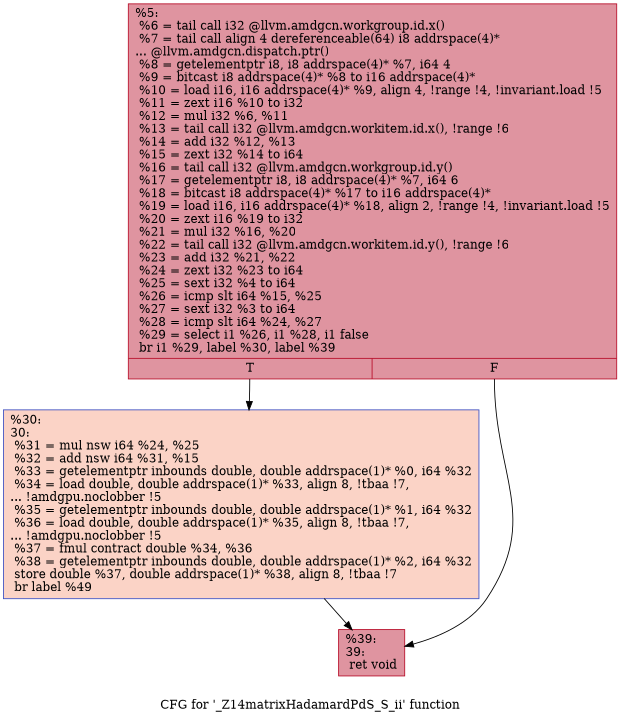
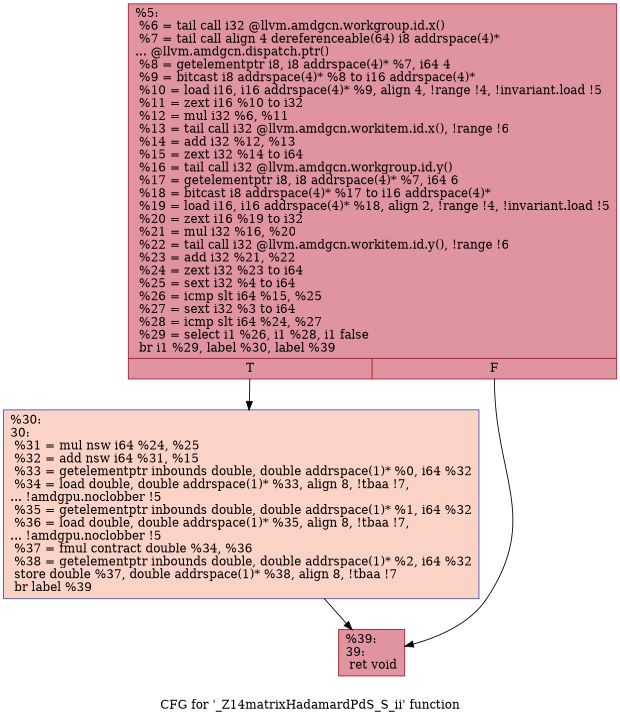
node "%30:": text "br label %49" -> "br label %39"
